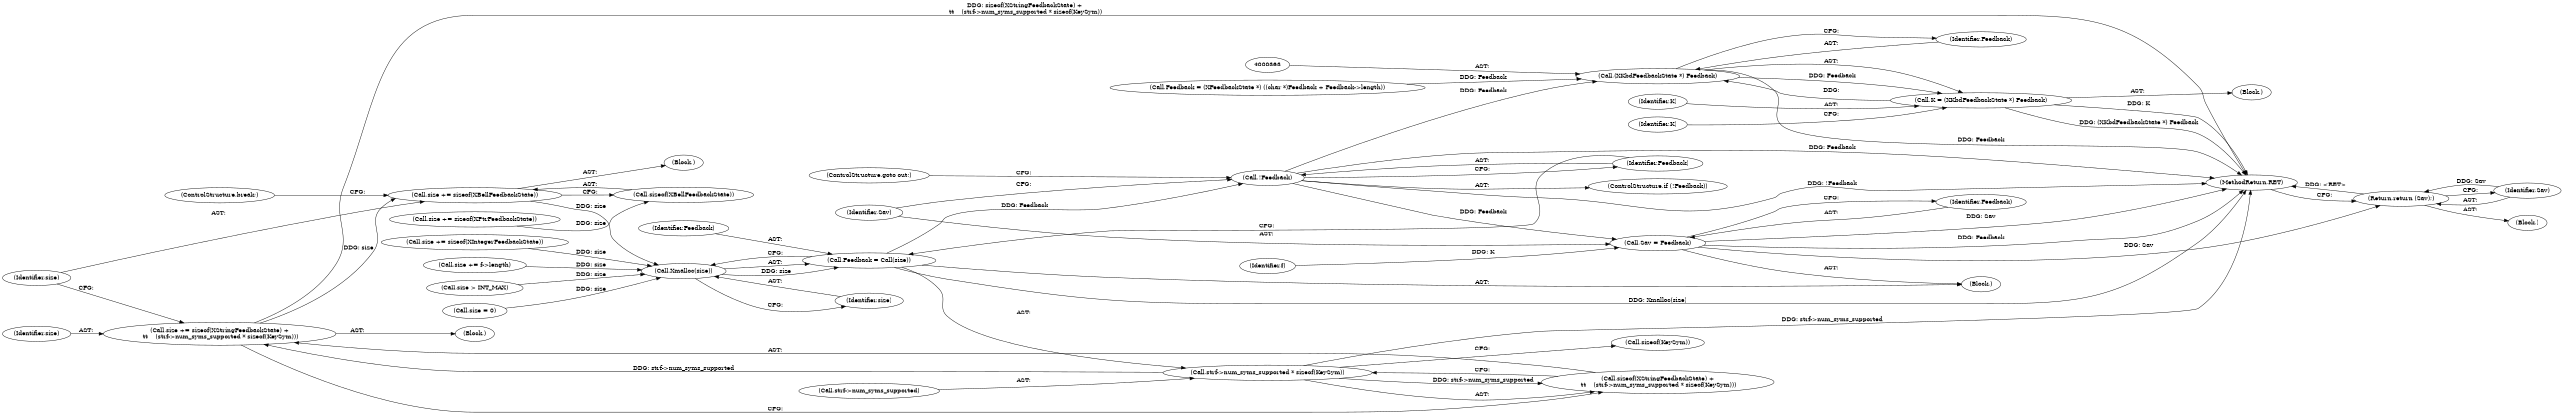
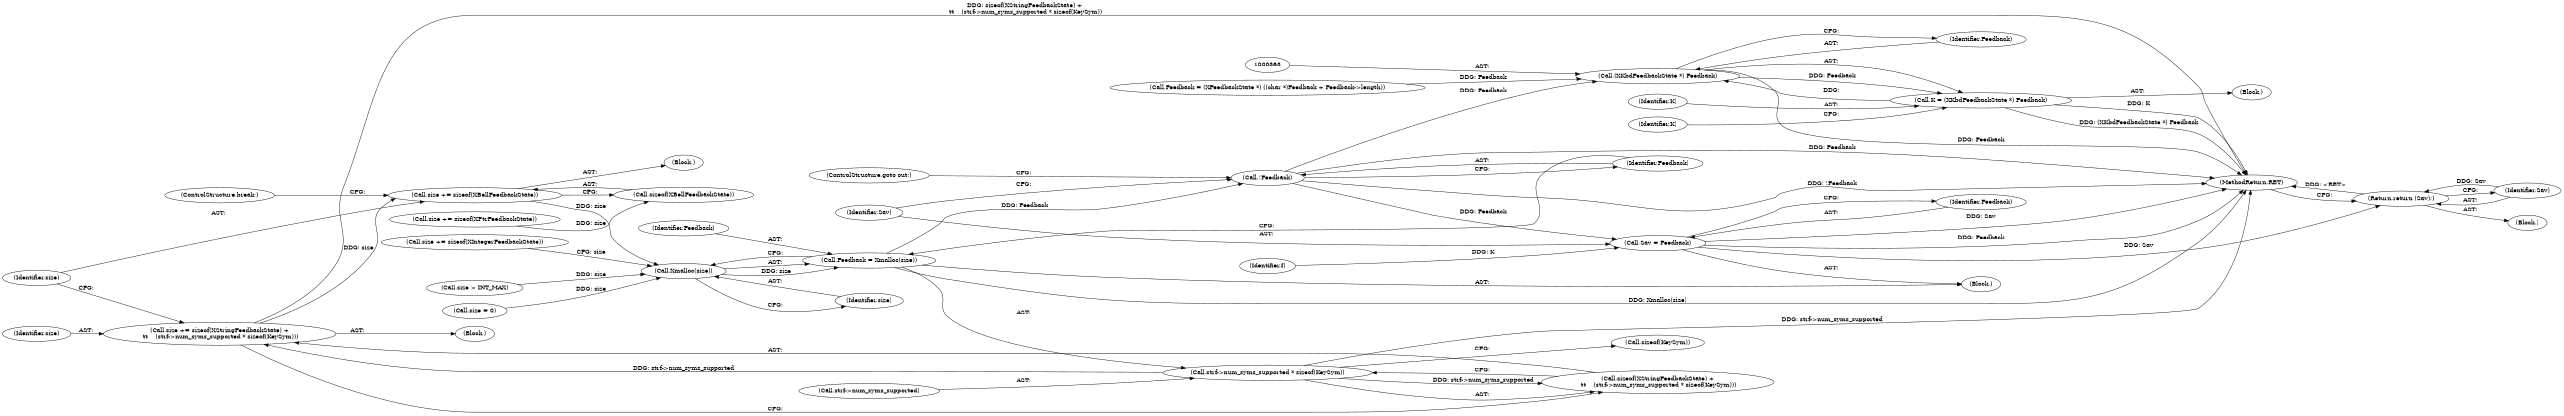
node "4000363": label "4000363" -> "1000363"
node "(ControlStructure,if (!Feedback))": removed
edge "(Call,size += sizeof(XIntegerFeedbackState))" -> "(Call,Xmalloc(size))": label "DDG: size" -> "CFG: size"
node "(Call,Feedback = Call(size))": label "(Call,Feedback = Call(size))" -> "(Call,Feedback = Xmalloc(size))"
node "(Call,size += f->length)": removed
